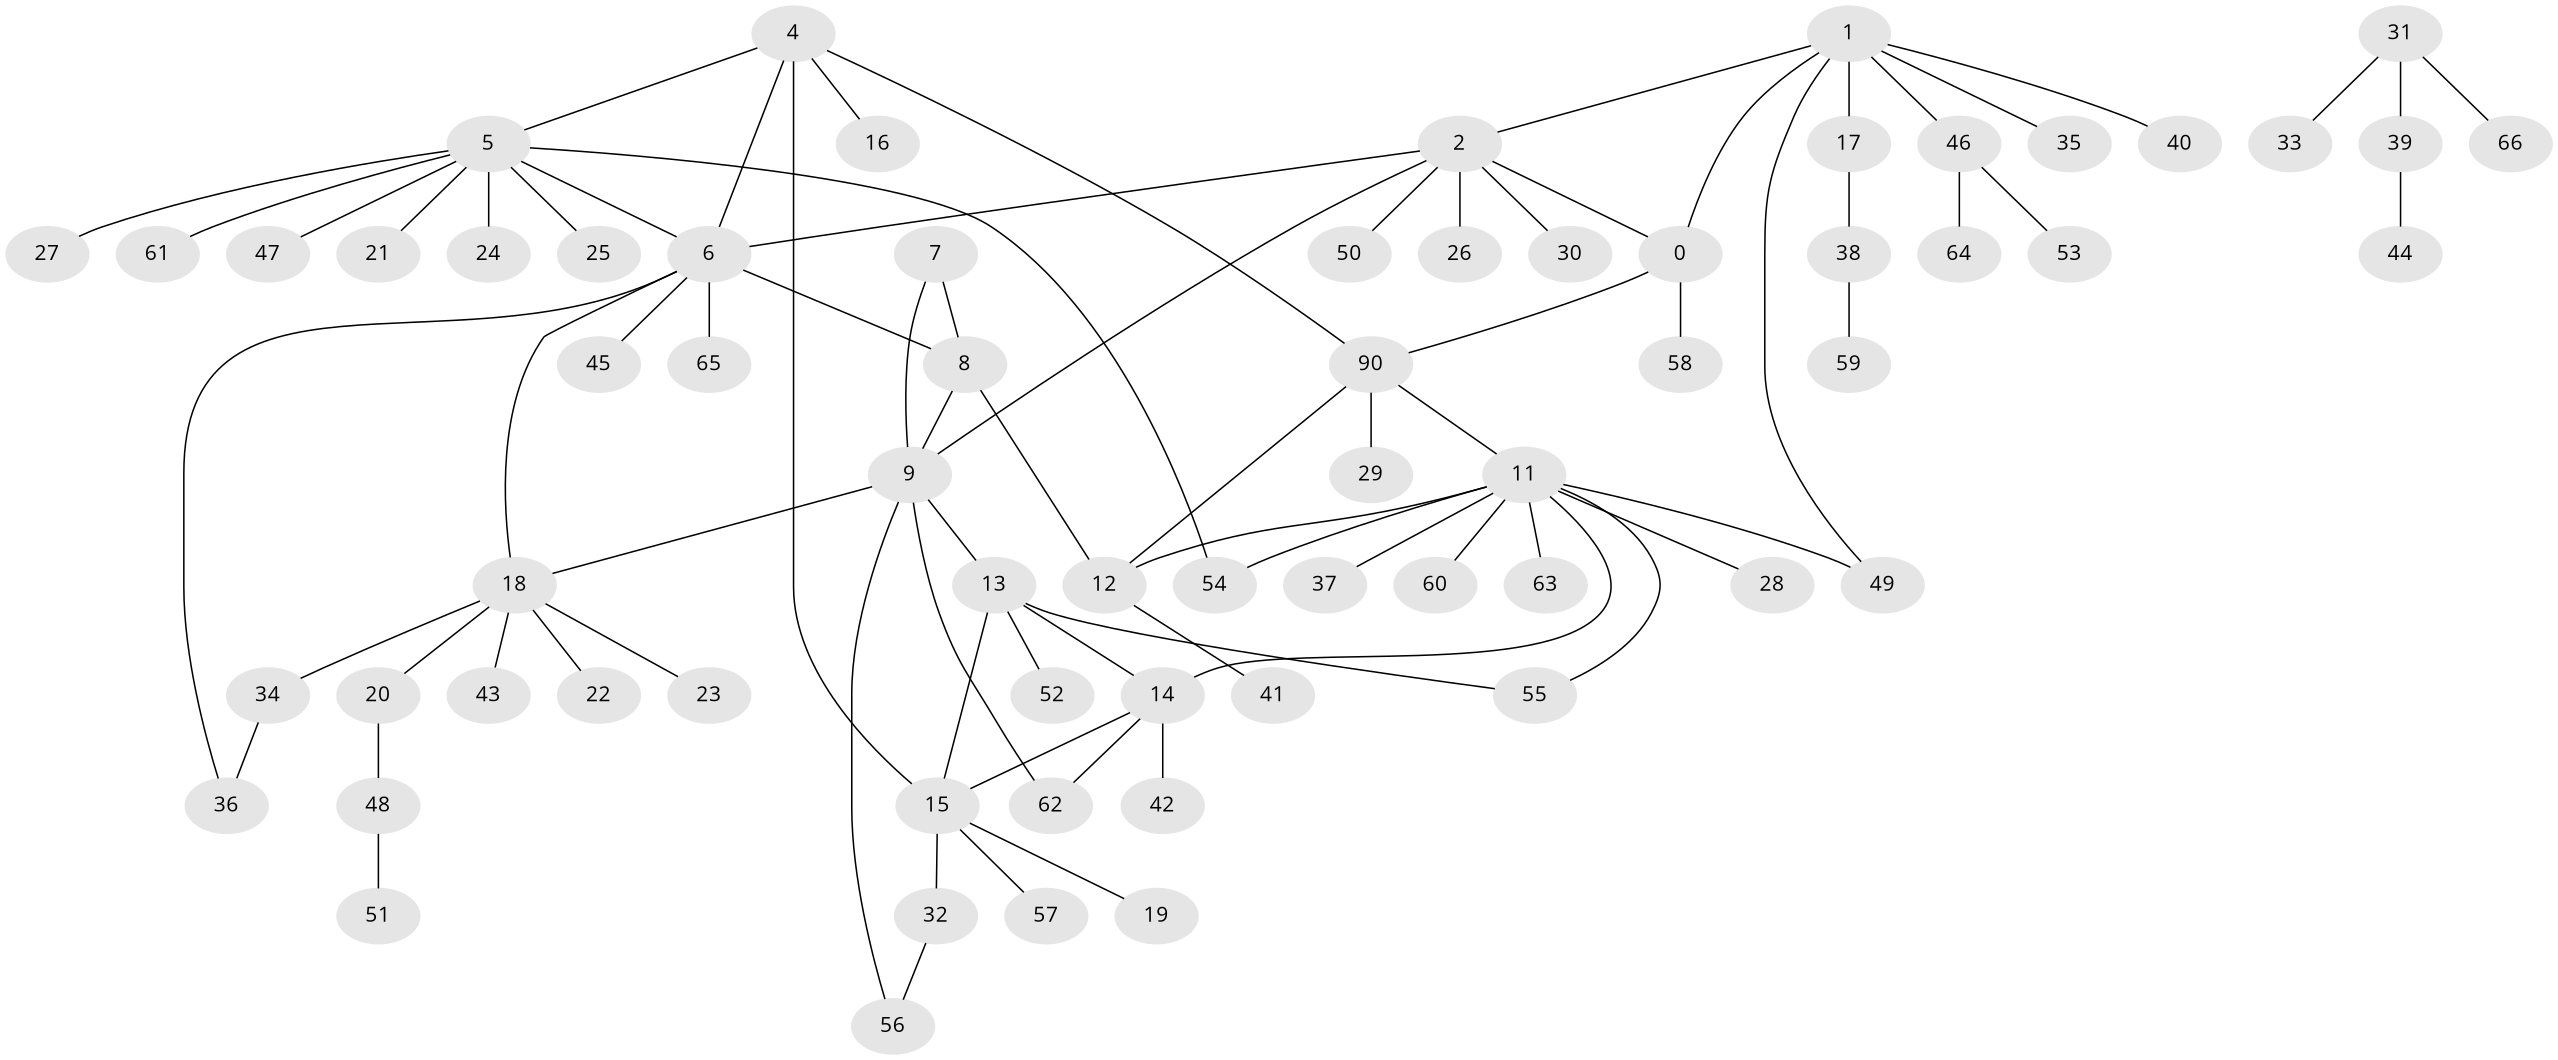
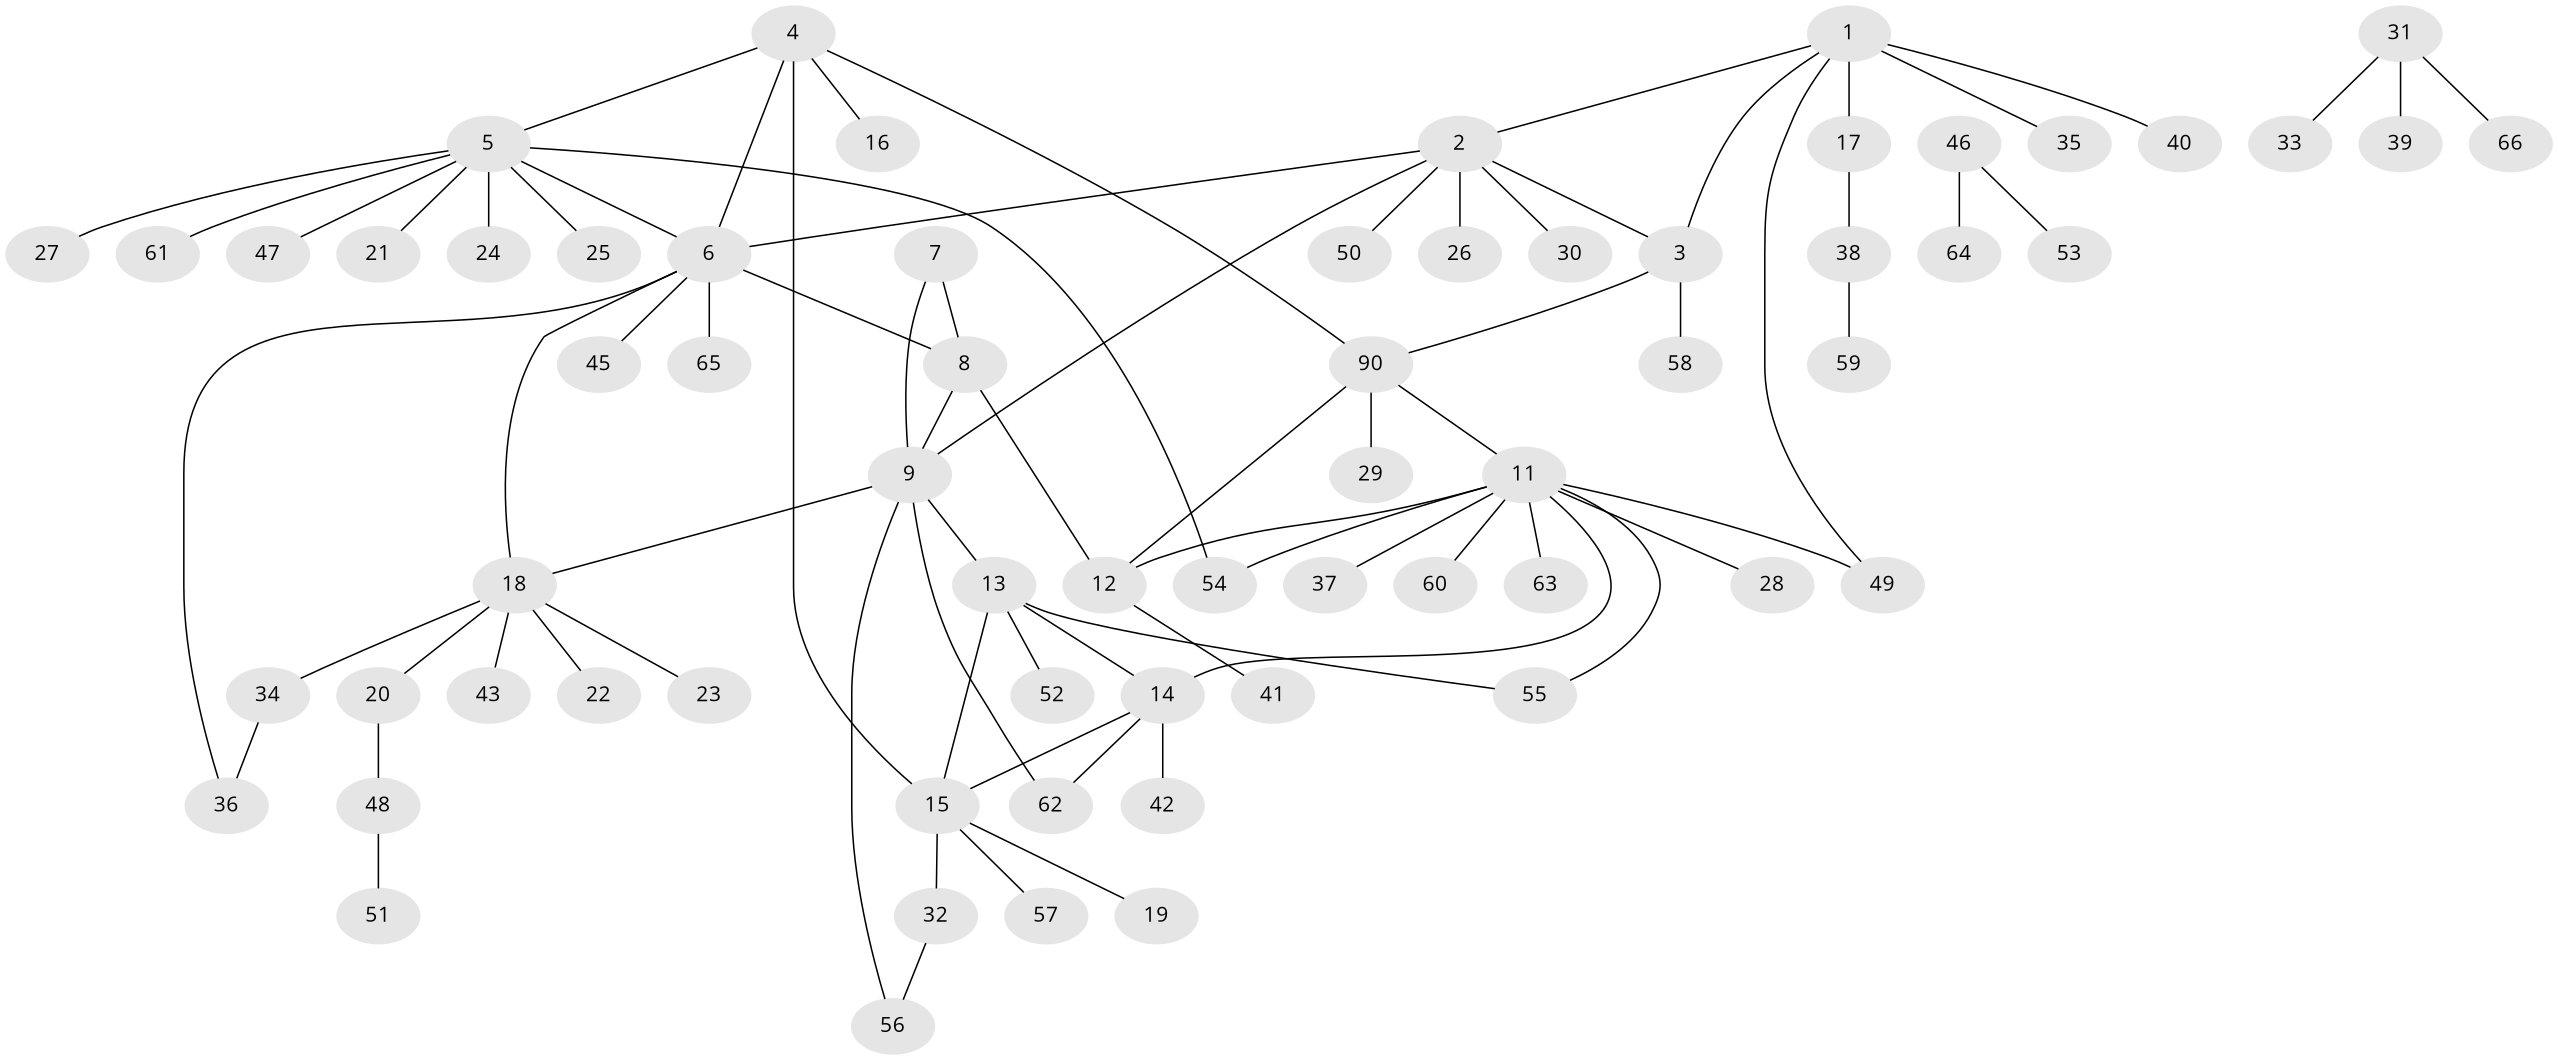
edge "1" -- "46": removed
node "0": label "0" -> "3"
node "44": removed
